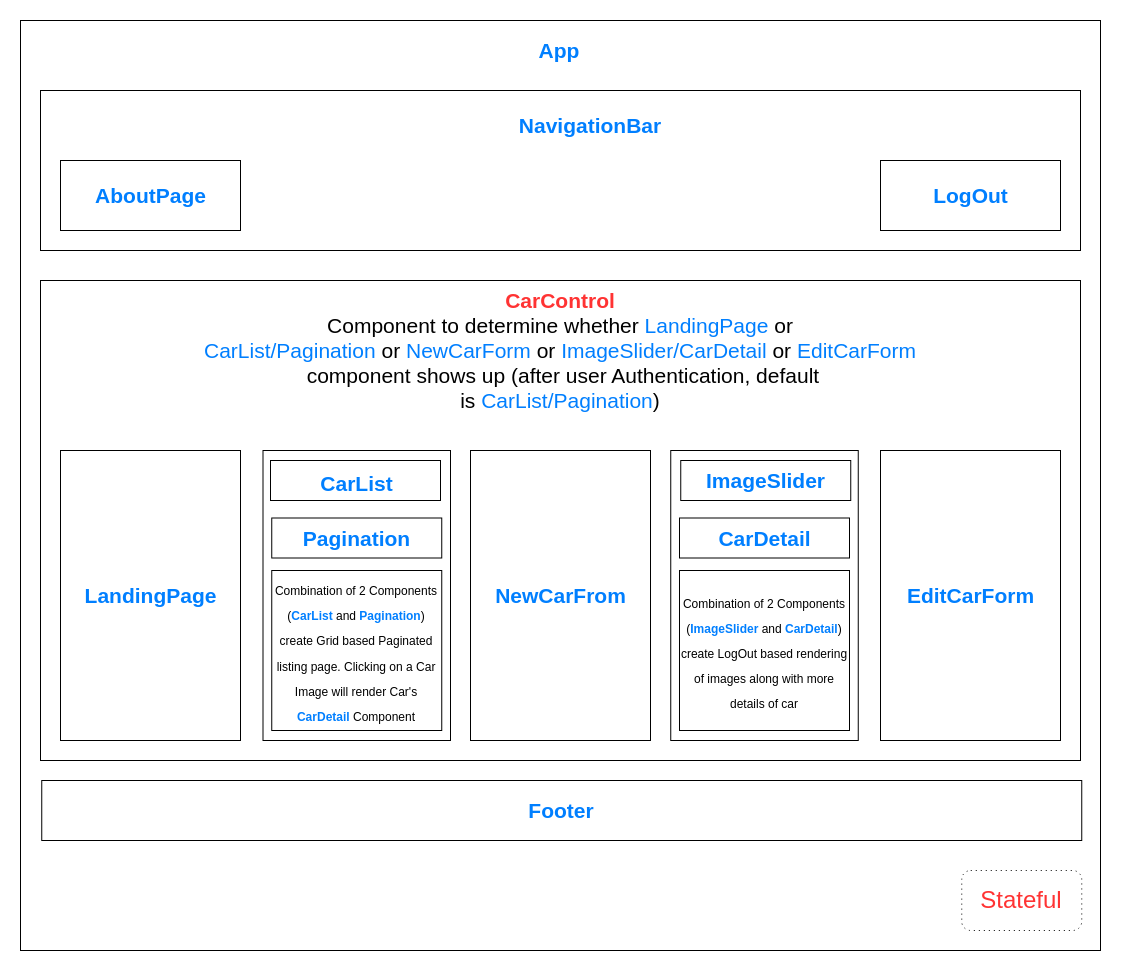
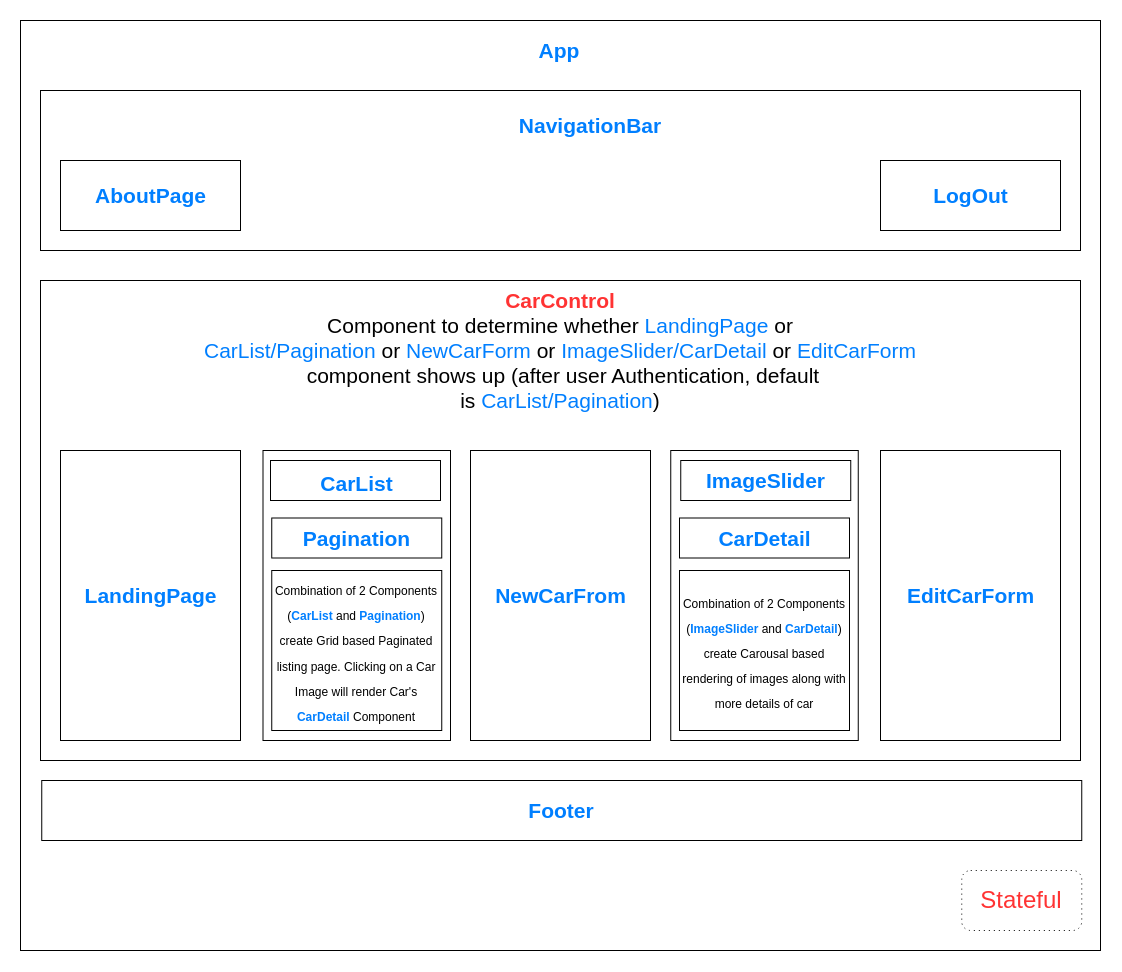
node "Combination of 2 Components (ImageSlider and CarDetail) create LogOut based rendering of images along with more details of car": label "Combination of 2 Components (ImageSlider and CarDetail) create LogOut based rendering of images along with more details of car" -> "Combination of 2 Components (ImageSlider and CarDetail) create Carousal based rendering of images along with more details of car"
